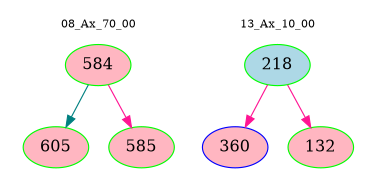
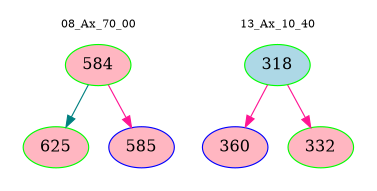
cluster "13_Ax_10_00": label "13_Ax_10_00" -> "13_Ax_10_40"
node "218": label "218" -> "318"
node "605": label "605" -> "625"
node "585": color green -> blue
node "132": label "132" -> "332"
